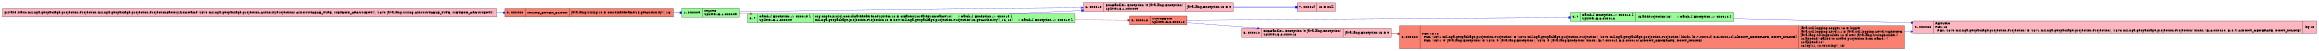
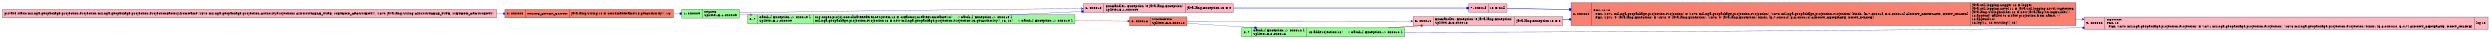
edge "7: 0x001f" -> "8: 0x0020": added
edge "4: ?" -> "5: 0x001c": added
edge "5: 0x001c" -> "8: 0x0020": color brown -> blue
